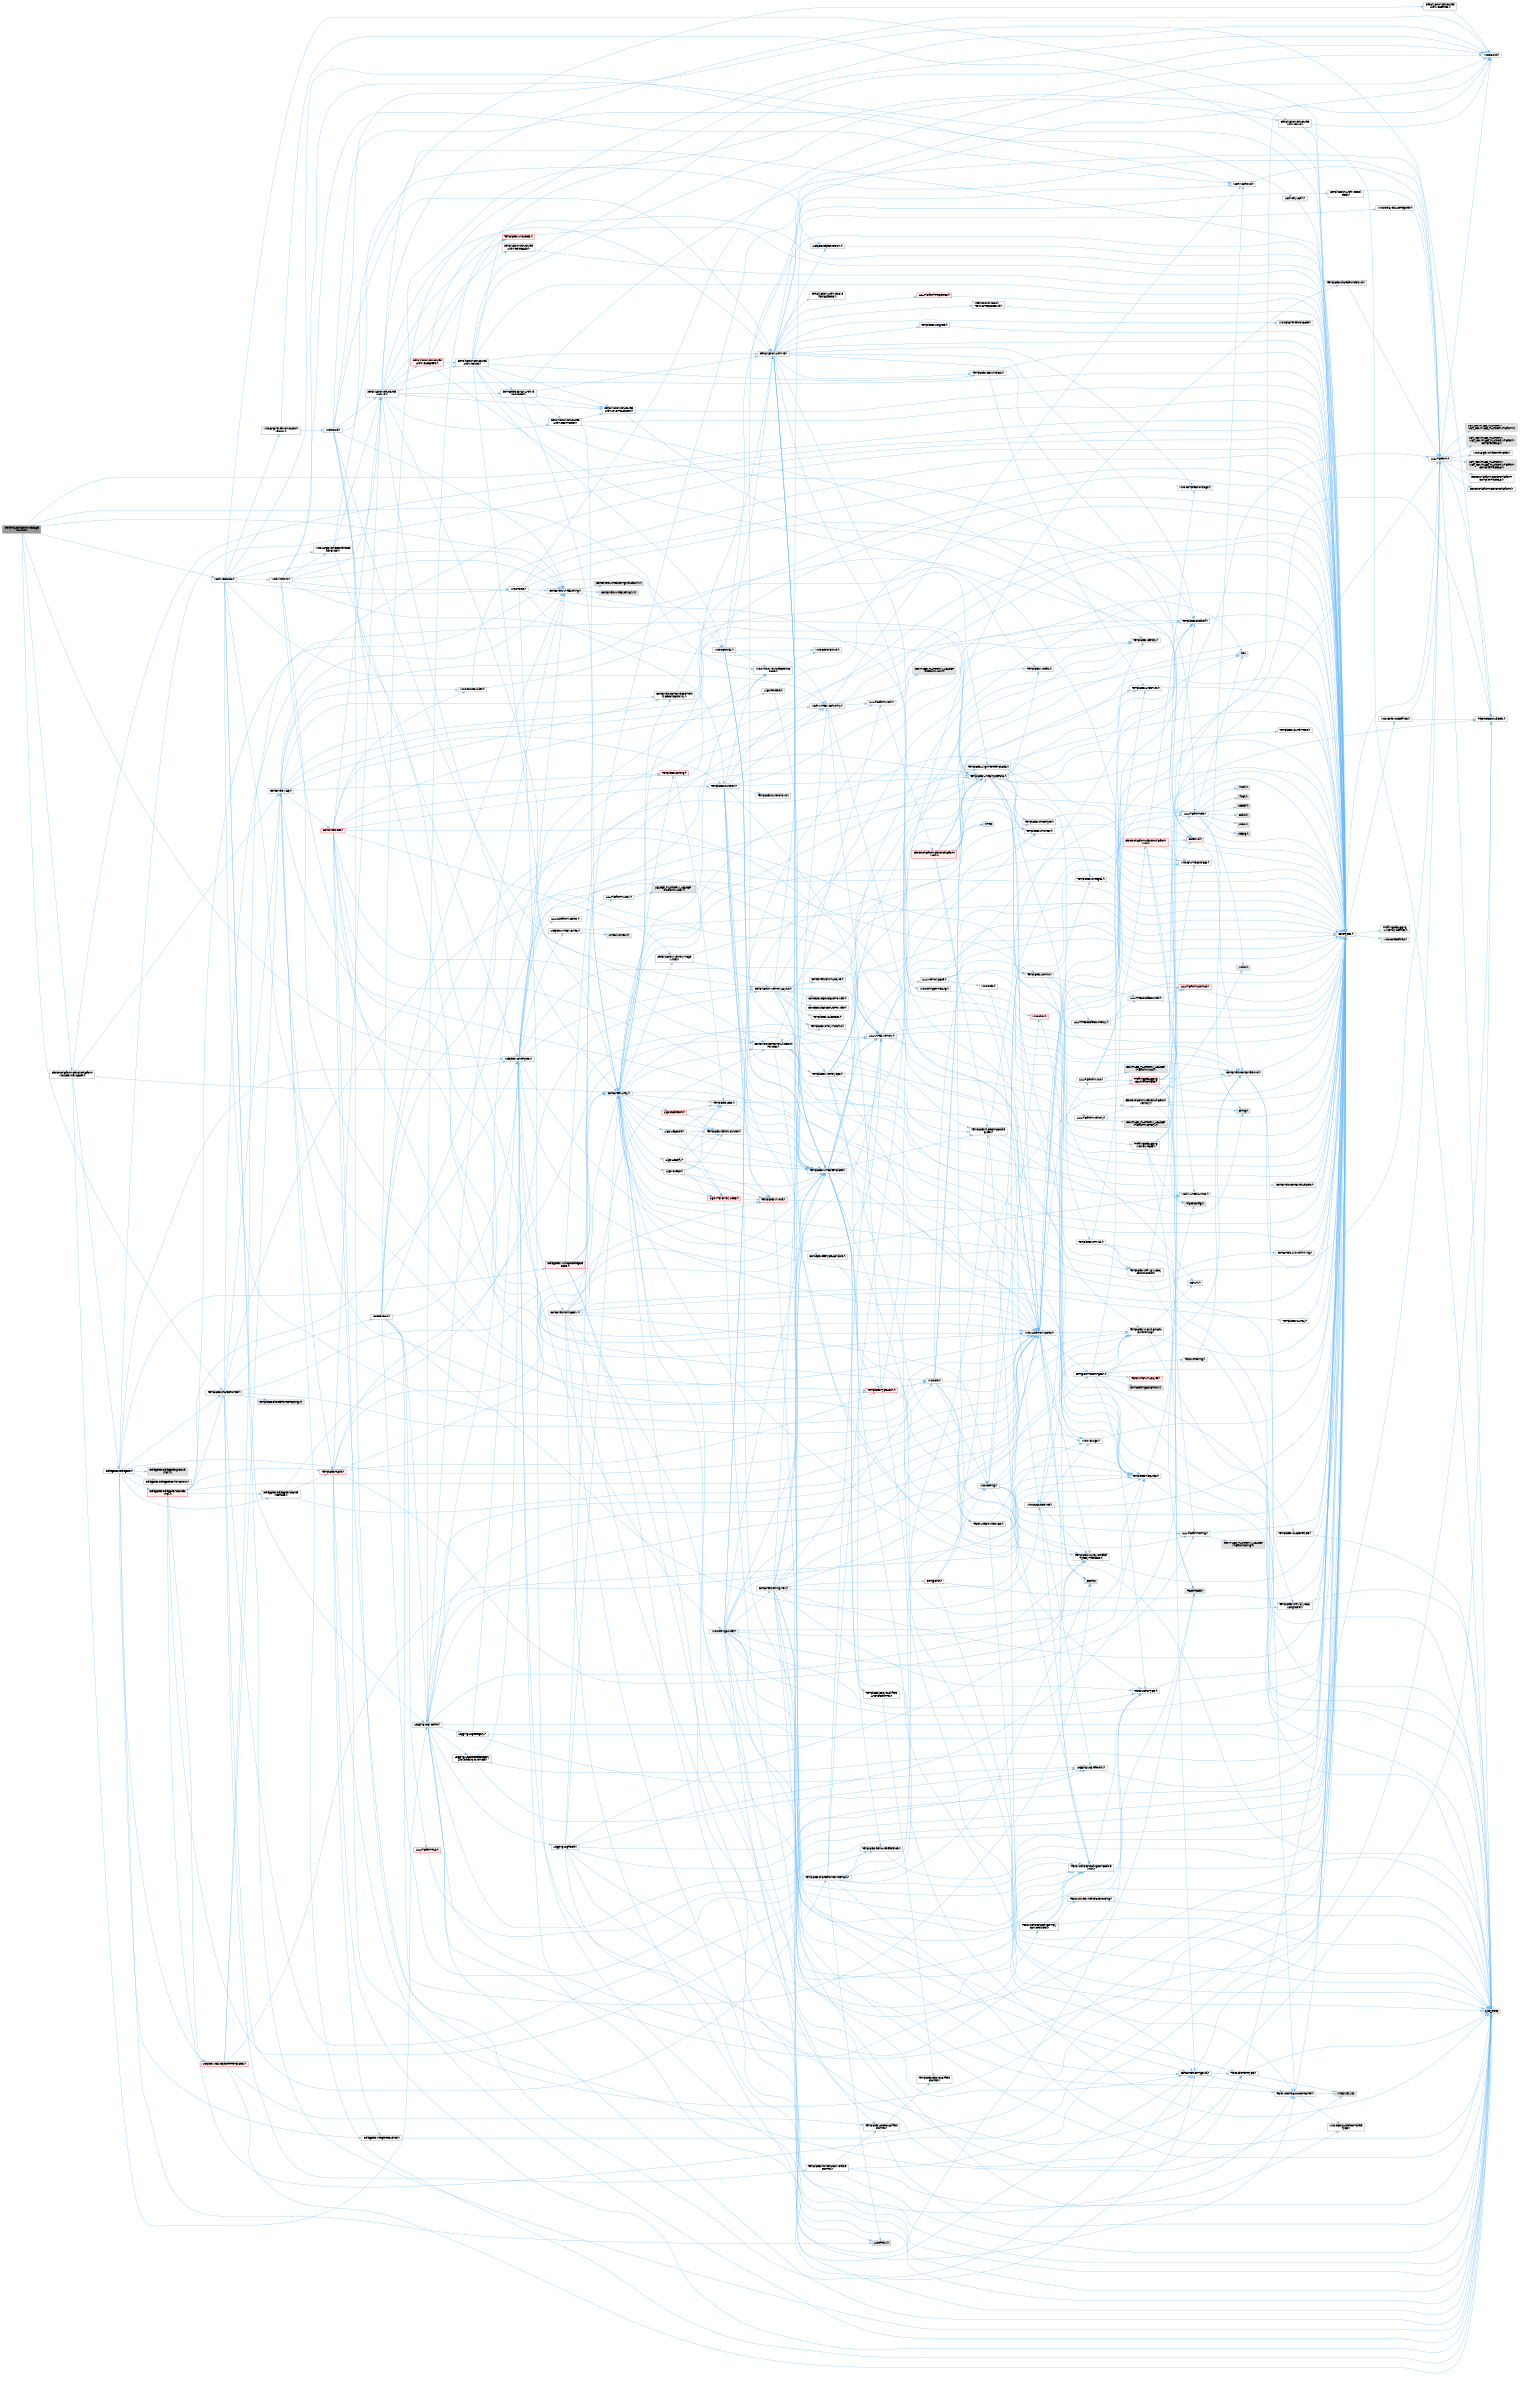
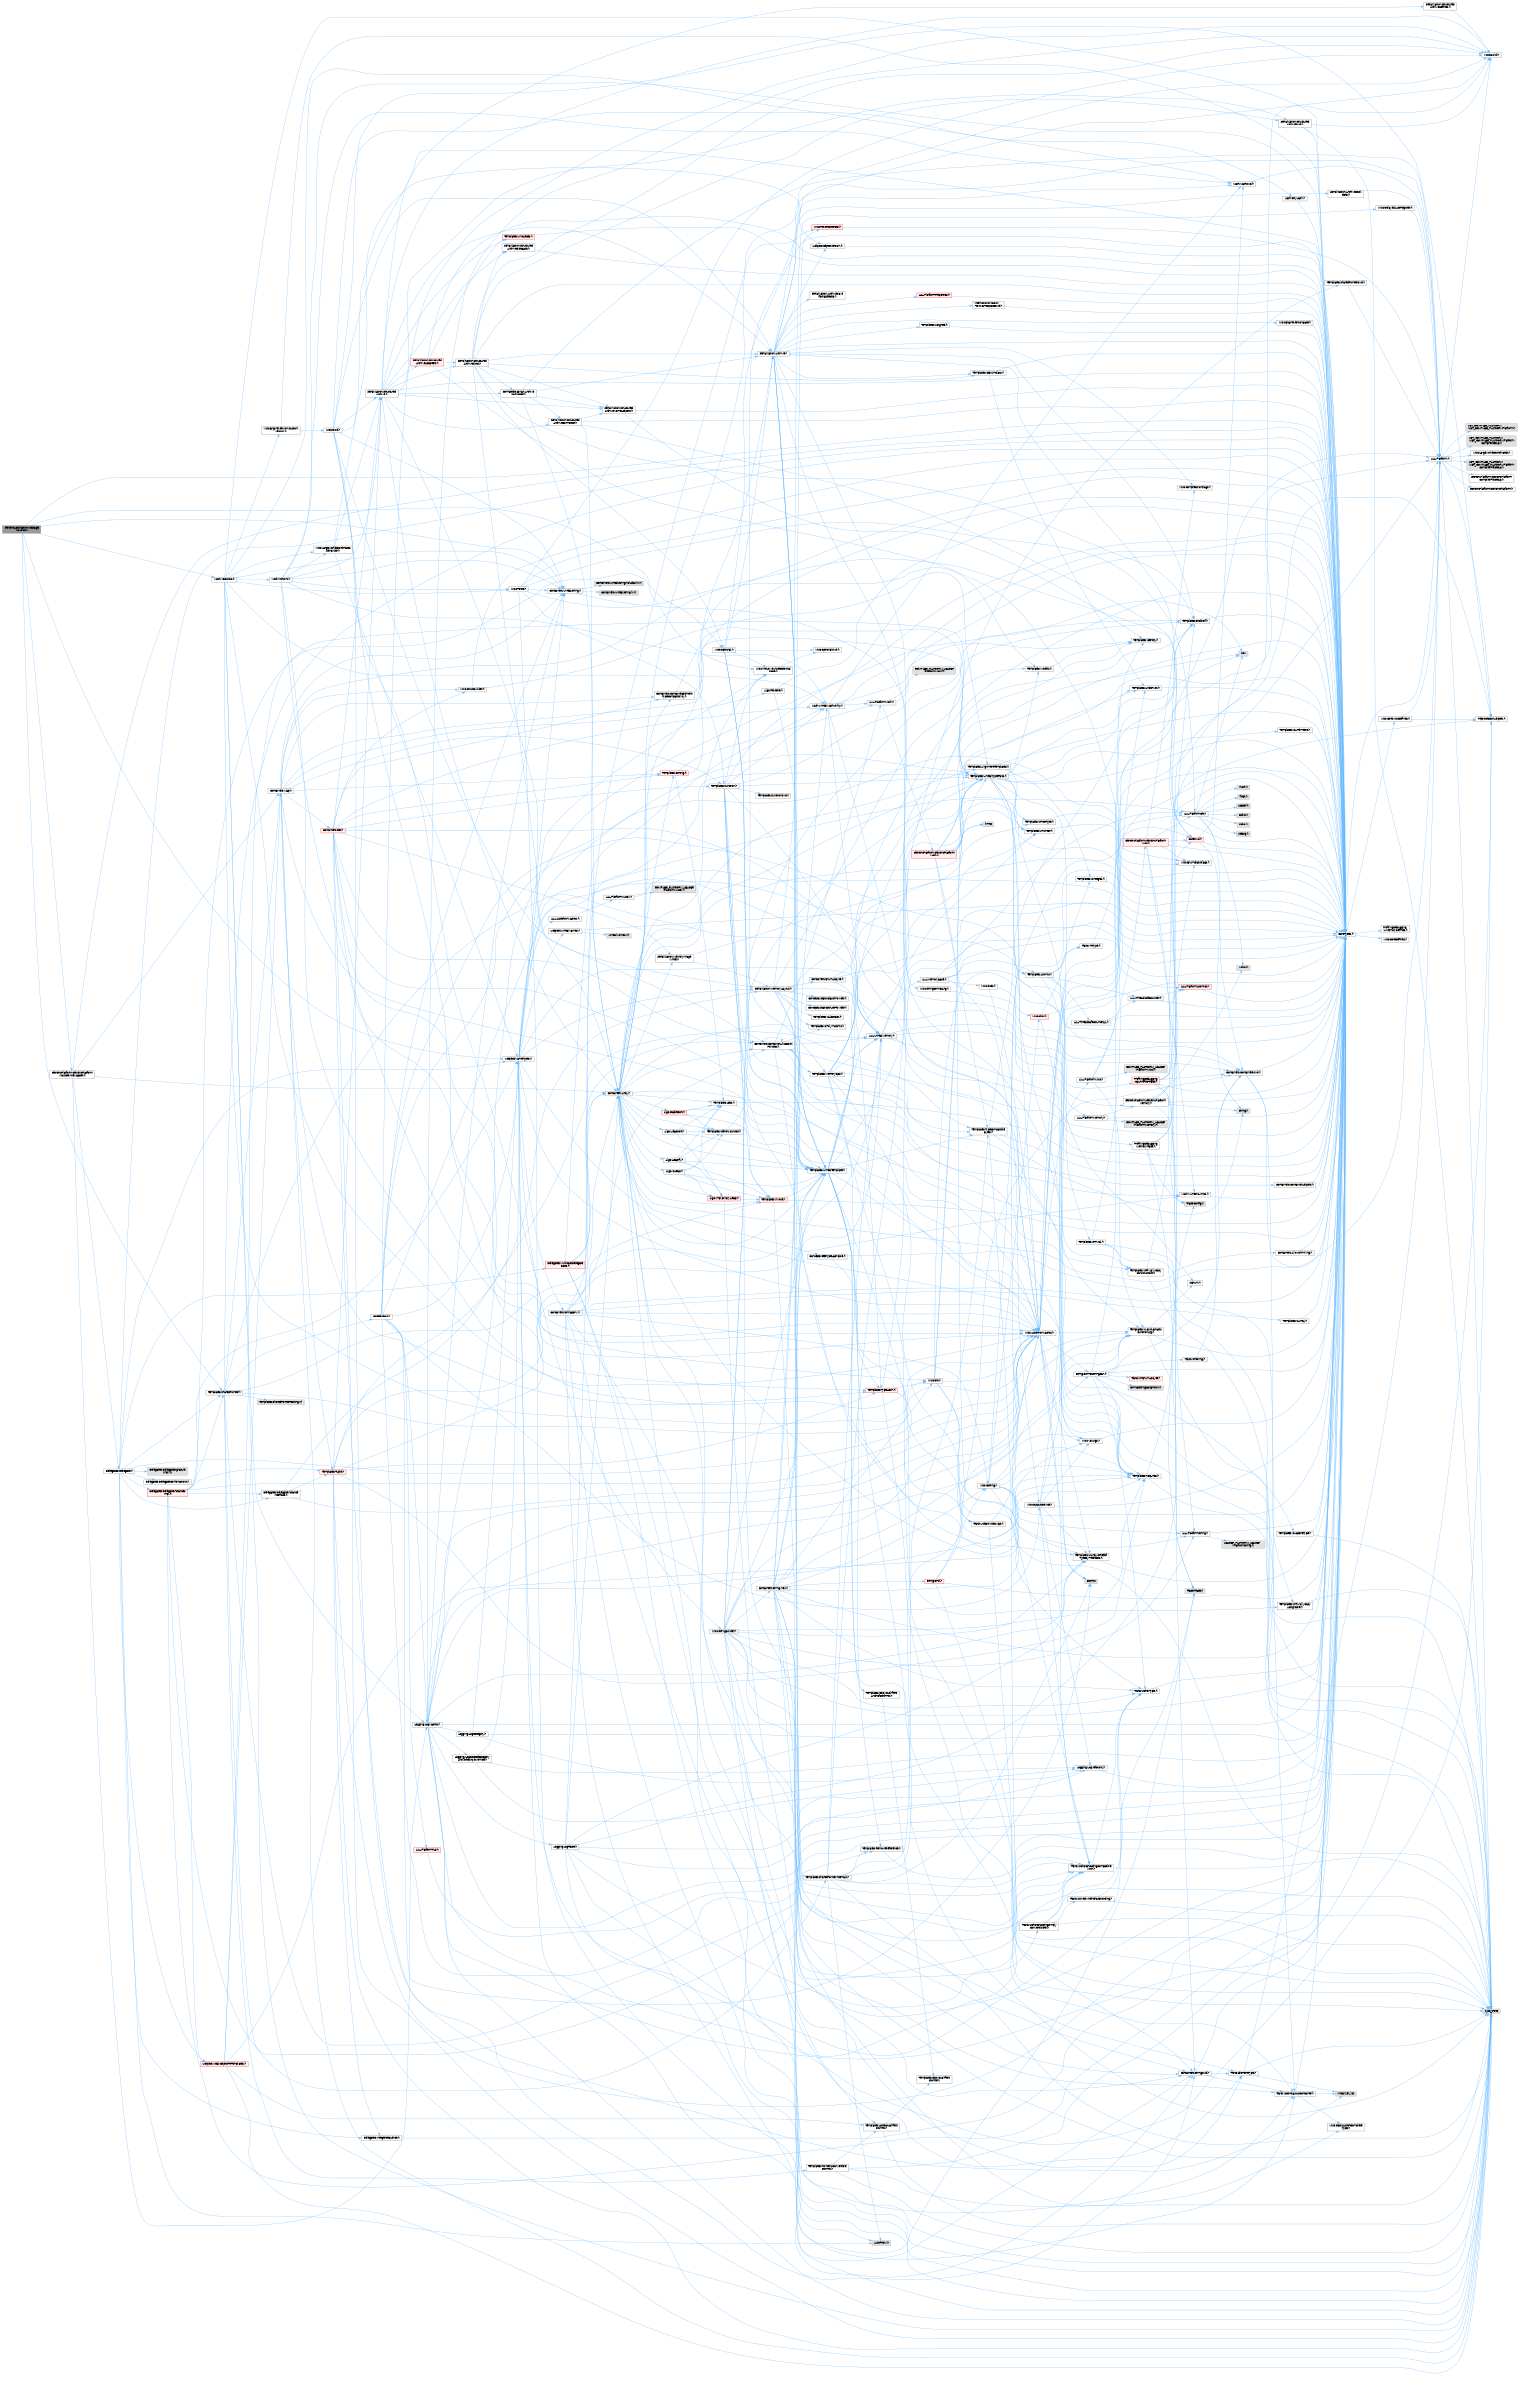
node "Misc/ReverseIterate.h": added
edge "Serialization/Structured ArchiveSlots.h" -> "Templates/UniqueObj.h": now "Serialization/Structured ArchiveSlots.h" -> "Serialization/Structured ArchiveSlotBase.h"
edge "Misc/EngineVersionBase.h" -> "CoreTypes.h": added
node "HEADER_PLATFORM_HEADER (PlatformMutex.h)": label "HEADER_PLATFORM_HEADER (PlatformMutex.h)" -> "COMPILED_PLATFORM_HEADER (PlatformMutex.h)"
node "Traits/IntType.h": added
edge "HAL/PlatformMisc.h" -> "ProfilingDebugging /CpuProfilerTrace.h": now "HAL/PlatformMisc.h" -> "Templates/IsValidVariadic FunctionArg.h"
edge "Misc/Crc.h" -> "Misc/CString.h": removed
node "COMPILED_PLATFORM_HEADER (PlatformString.h)": label "COMPILED_PLATFORM_HEADER (PlatformString.h)" -> "HEADER_PLATFORM_HEADER (PlatformString.h)"
